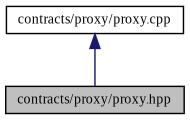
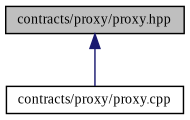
edge "contracts/proxy/proxy.hpp" -> "contracts/proxy/proxy.cpp": reversed
